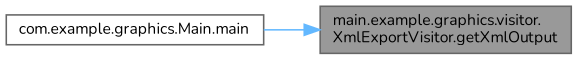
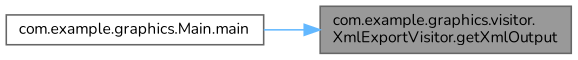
node "main.example.graphics.visitor. XmlExportVisitor.getXmlOutput": label "main.example.graphics.visitor. XmlExportVisitor.getXmlOutput" -> "com.example.graphics.visitor. XmlExportVisitor.getXmlOutput"
